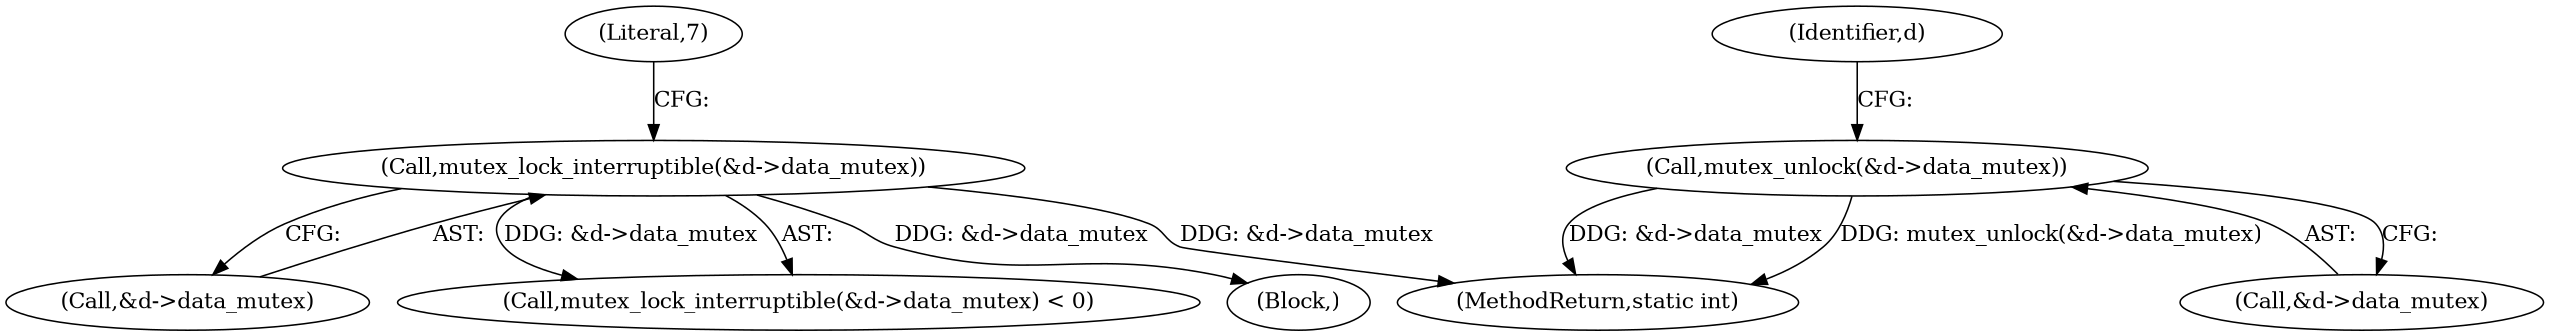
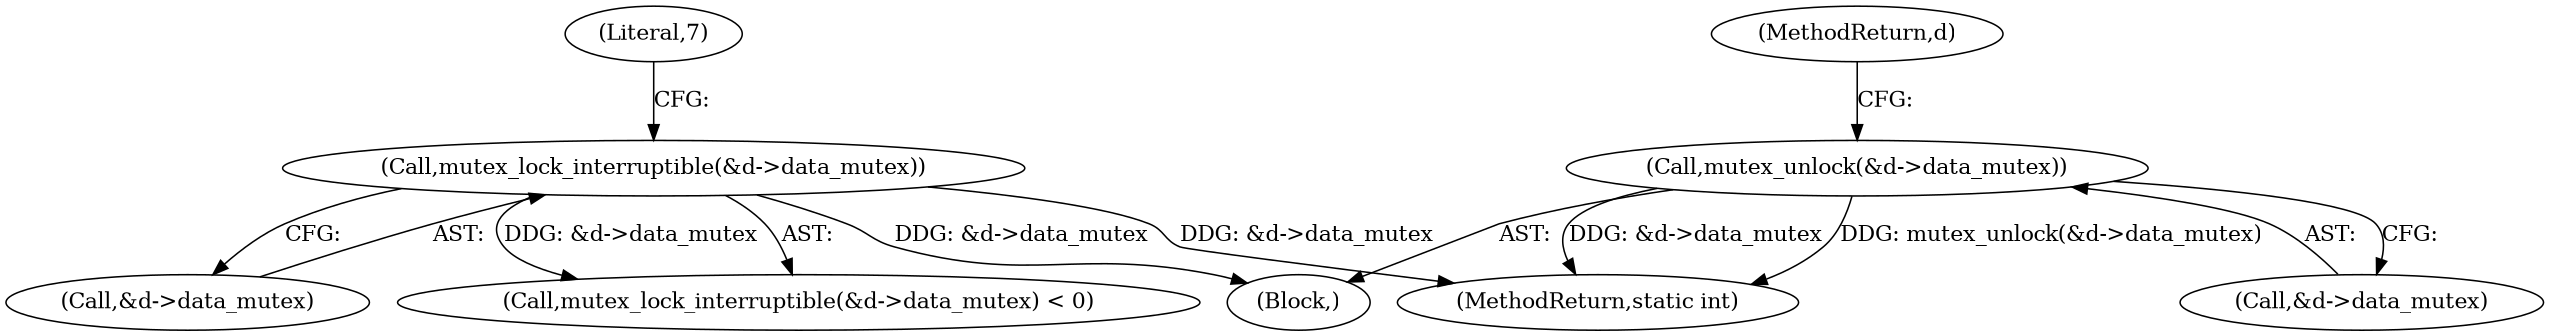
node "(Identifier,d)": label "(Identifier,d)" -> "(MethodReturn,d)"
edge "(Call,mutex_unlock(&d->data_mutex))" -> "(Block,)": added, label "AST:"
